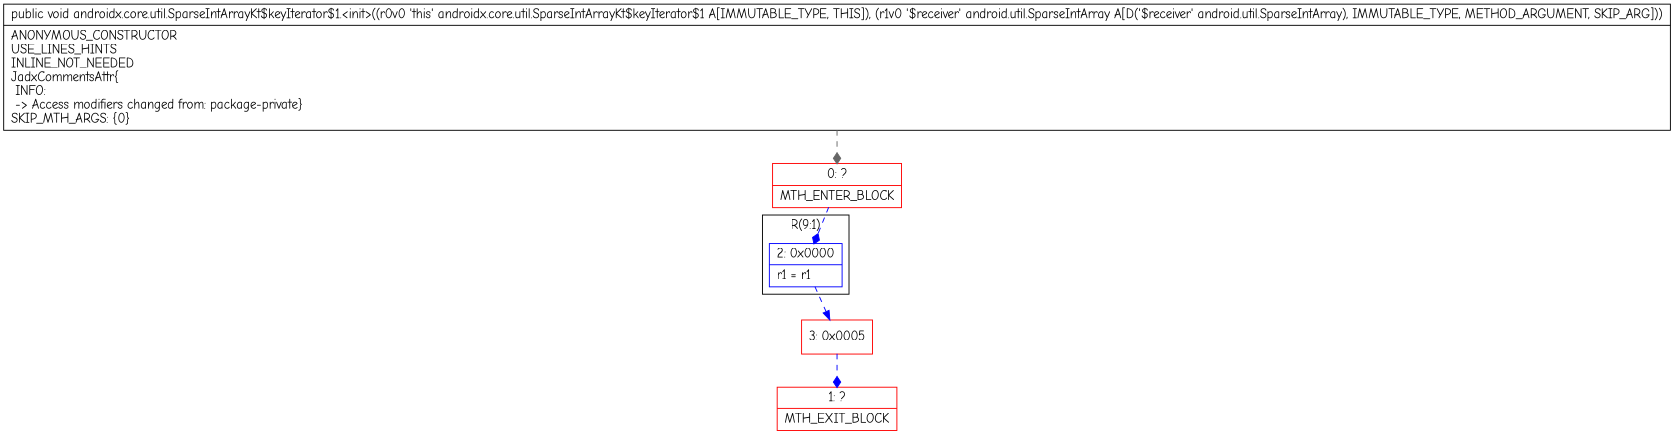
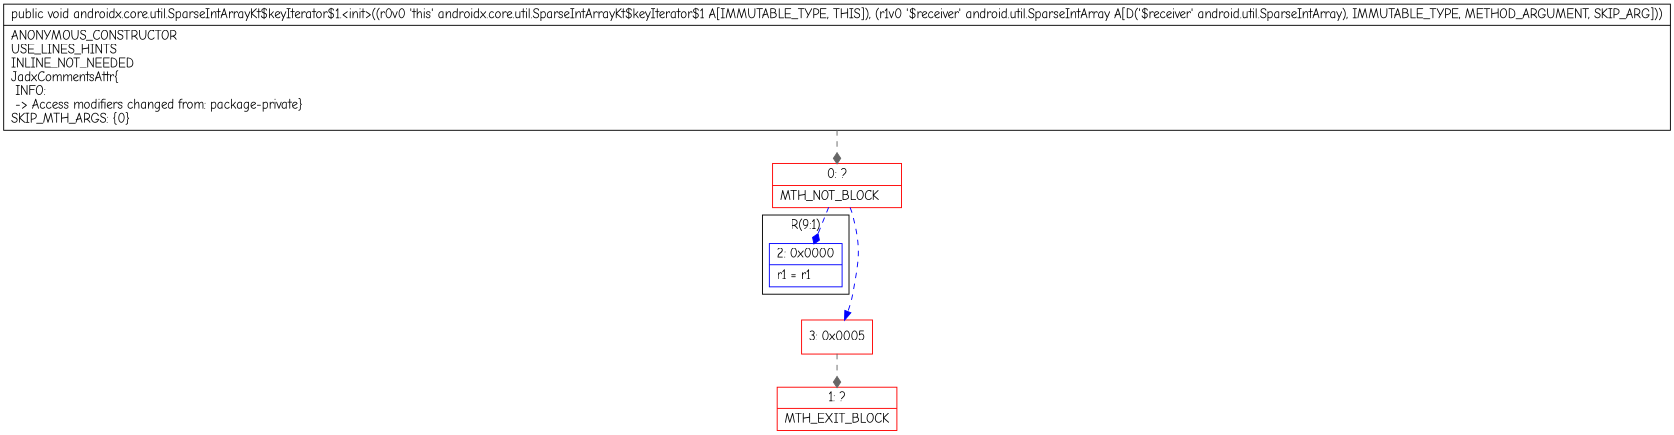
node "0: ?": text "MTH_ENTER_BLOCK" -> "MTH_NOT_BLOCK"
edge "2: 0x0000" -> "3: 0x0005": now "0: ?" -> "3: 0x0005"
edge "3: 0x0005" -> "1: ?": color blue -> gray40
